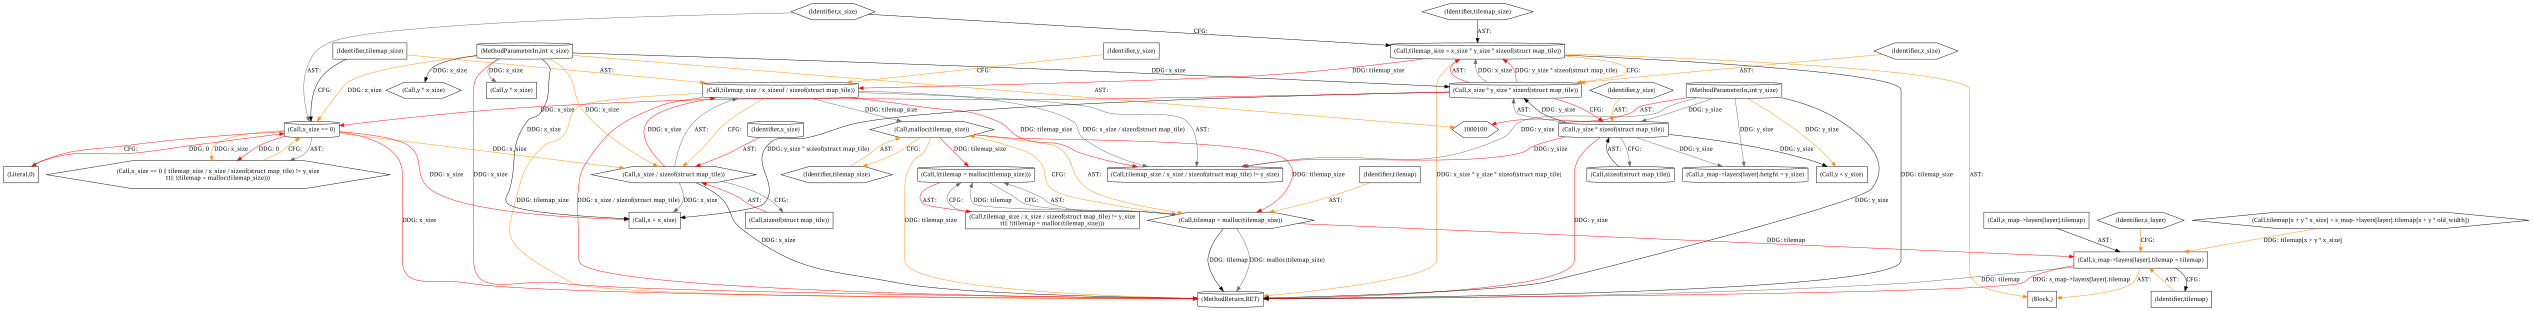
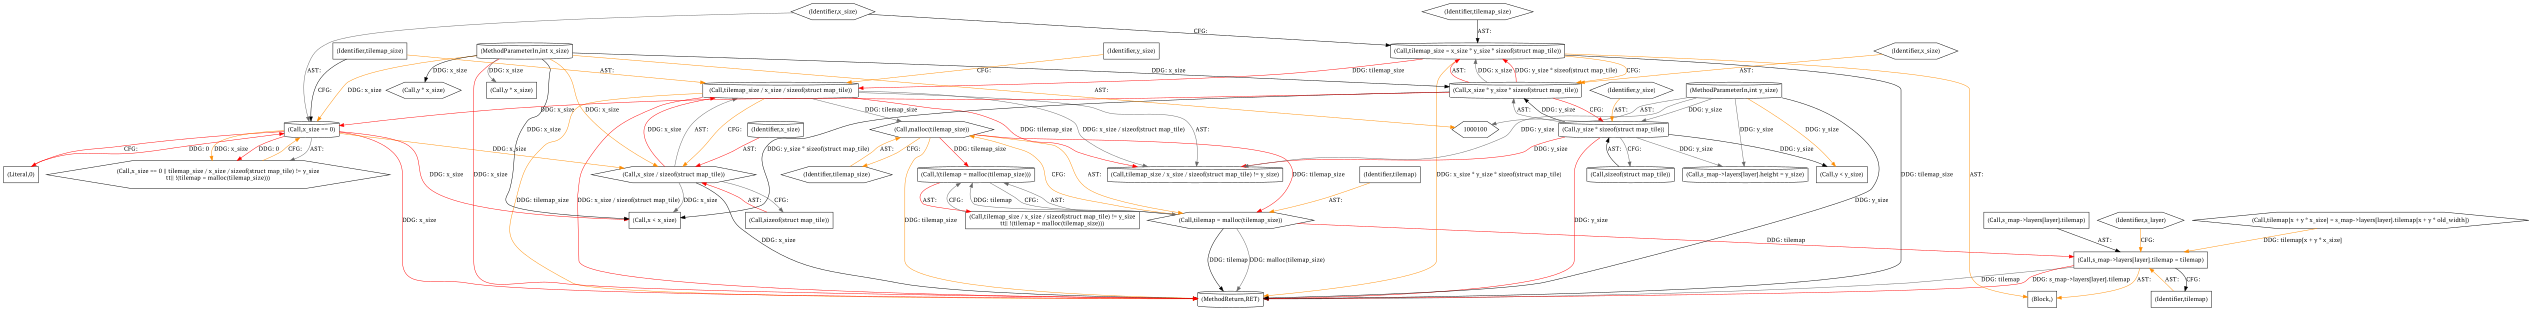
node "(Call,tilemap_size / x_sizeof / sizeof(struct map_tile))": label "(Call,tilemap_size / x_sizeof / sizeof(struct map_tile))" -> "(Call,tilemap_size / x_size / sizeof(struct map_tile))"
edge "(MethodParameterIn,int y_size)" -> "1000100": color red -> gray40
